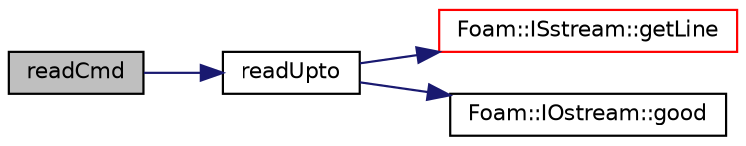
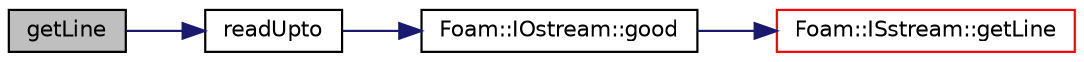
edge "readUpto" -> "Foam::ISstream::getLine": now "Foam::IOstream::good" -> "Foam::ISstream::getLine"
node "readCmd": label "readCmd" -> "getLine"
